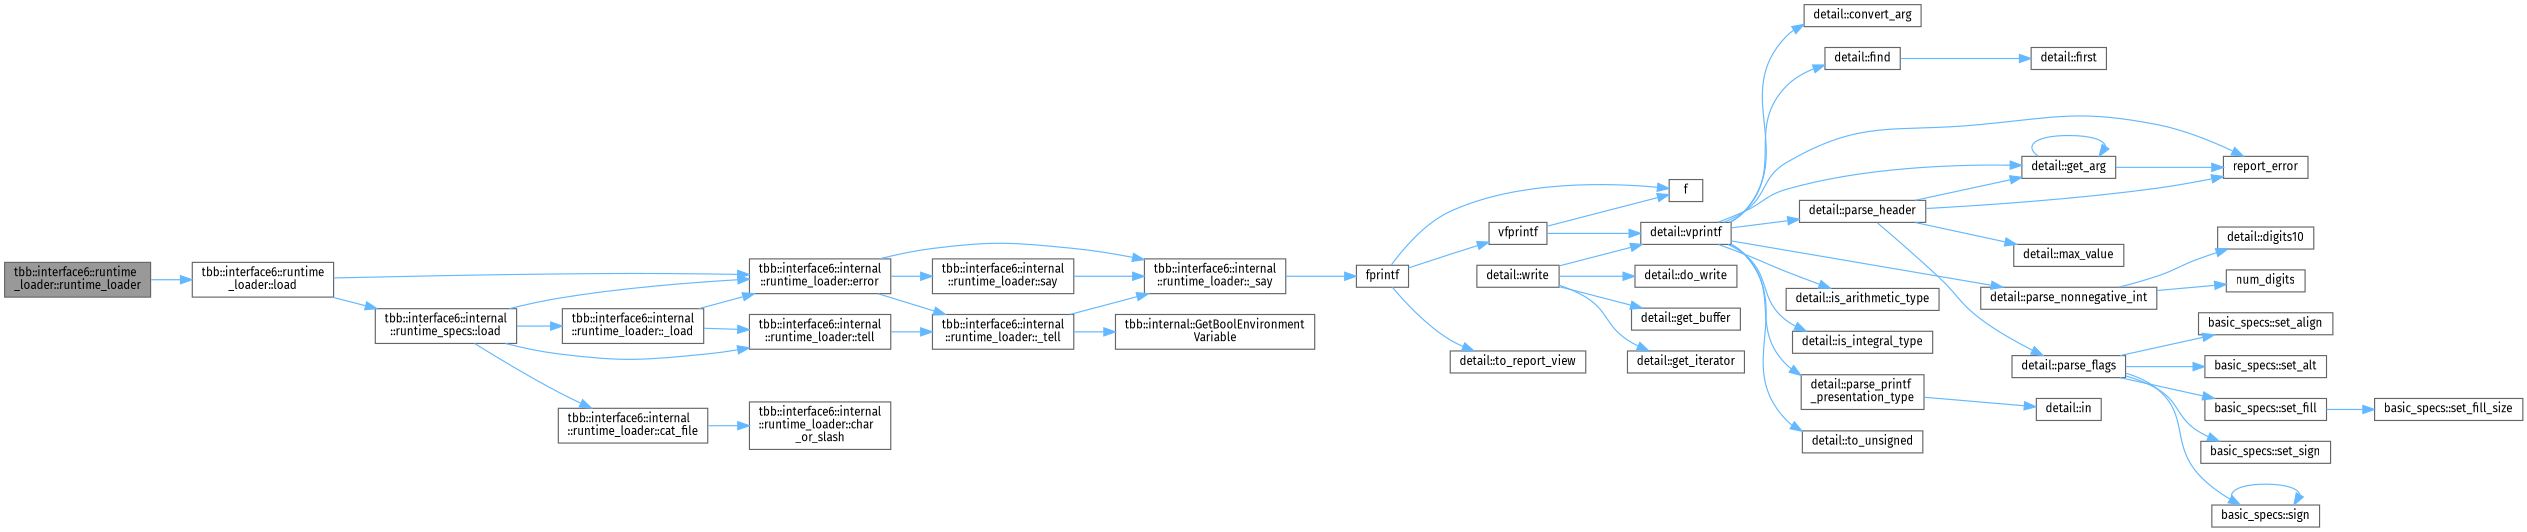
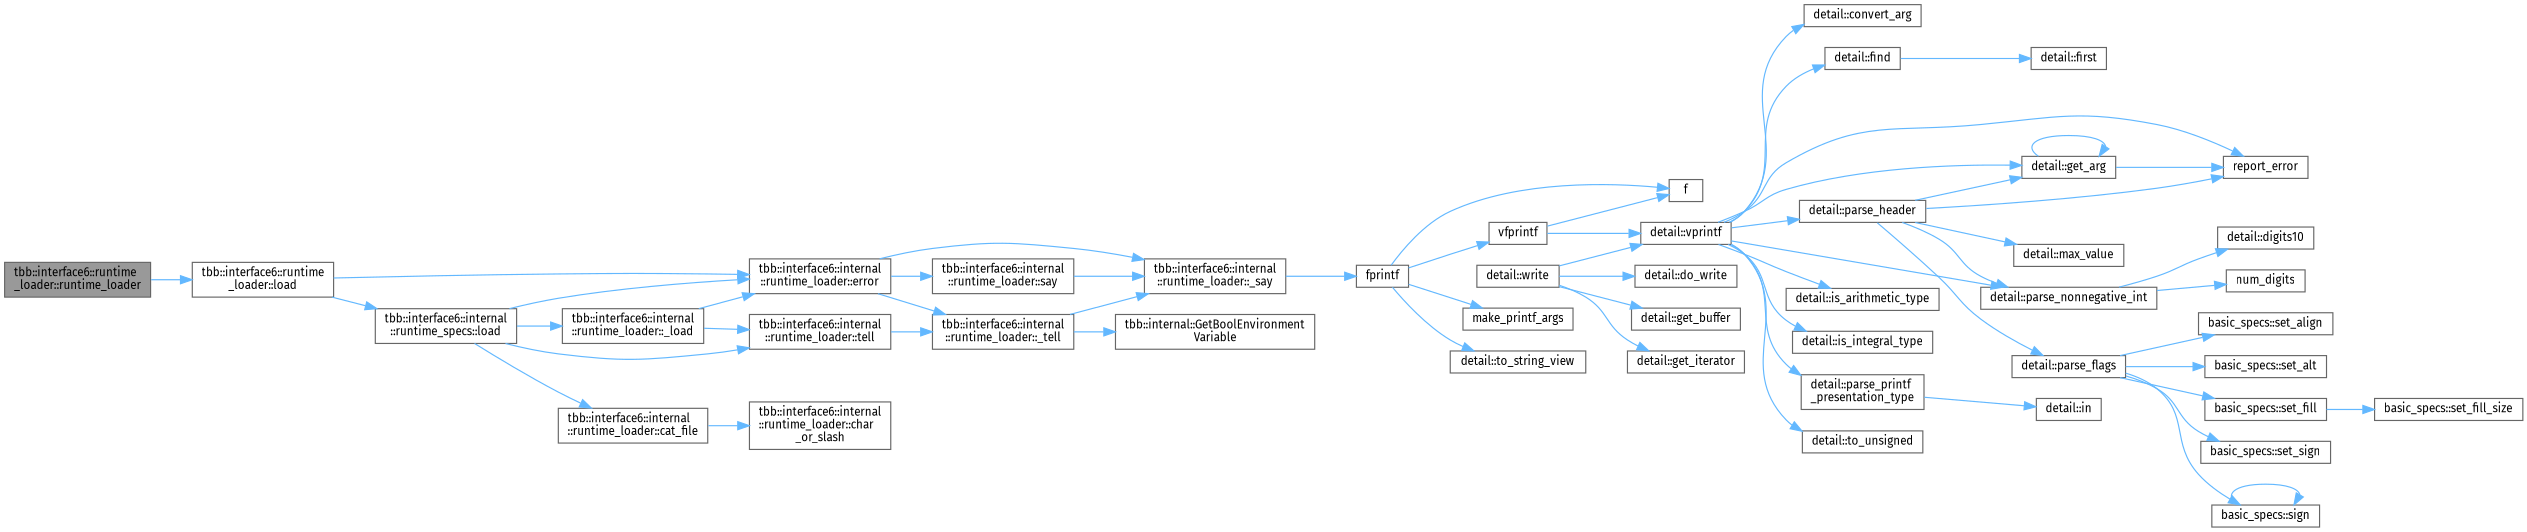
edge "detail::parse_header" -> "detail::parse_nonnegative_int": added
node "make_printf_args": added
node "detail::to_report_view": label "detail::to_report_view" -> "detail::to_string_view"
